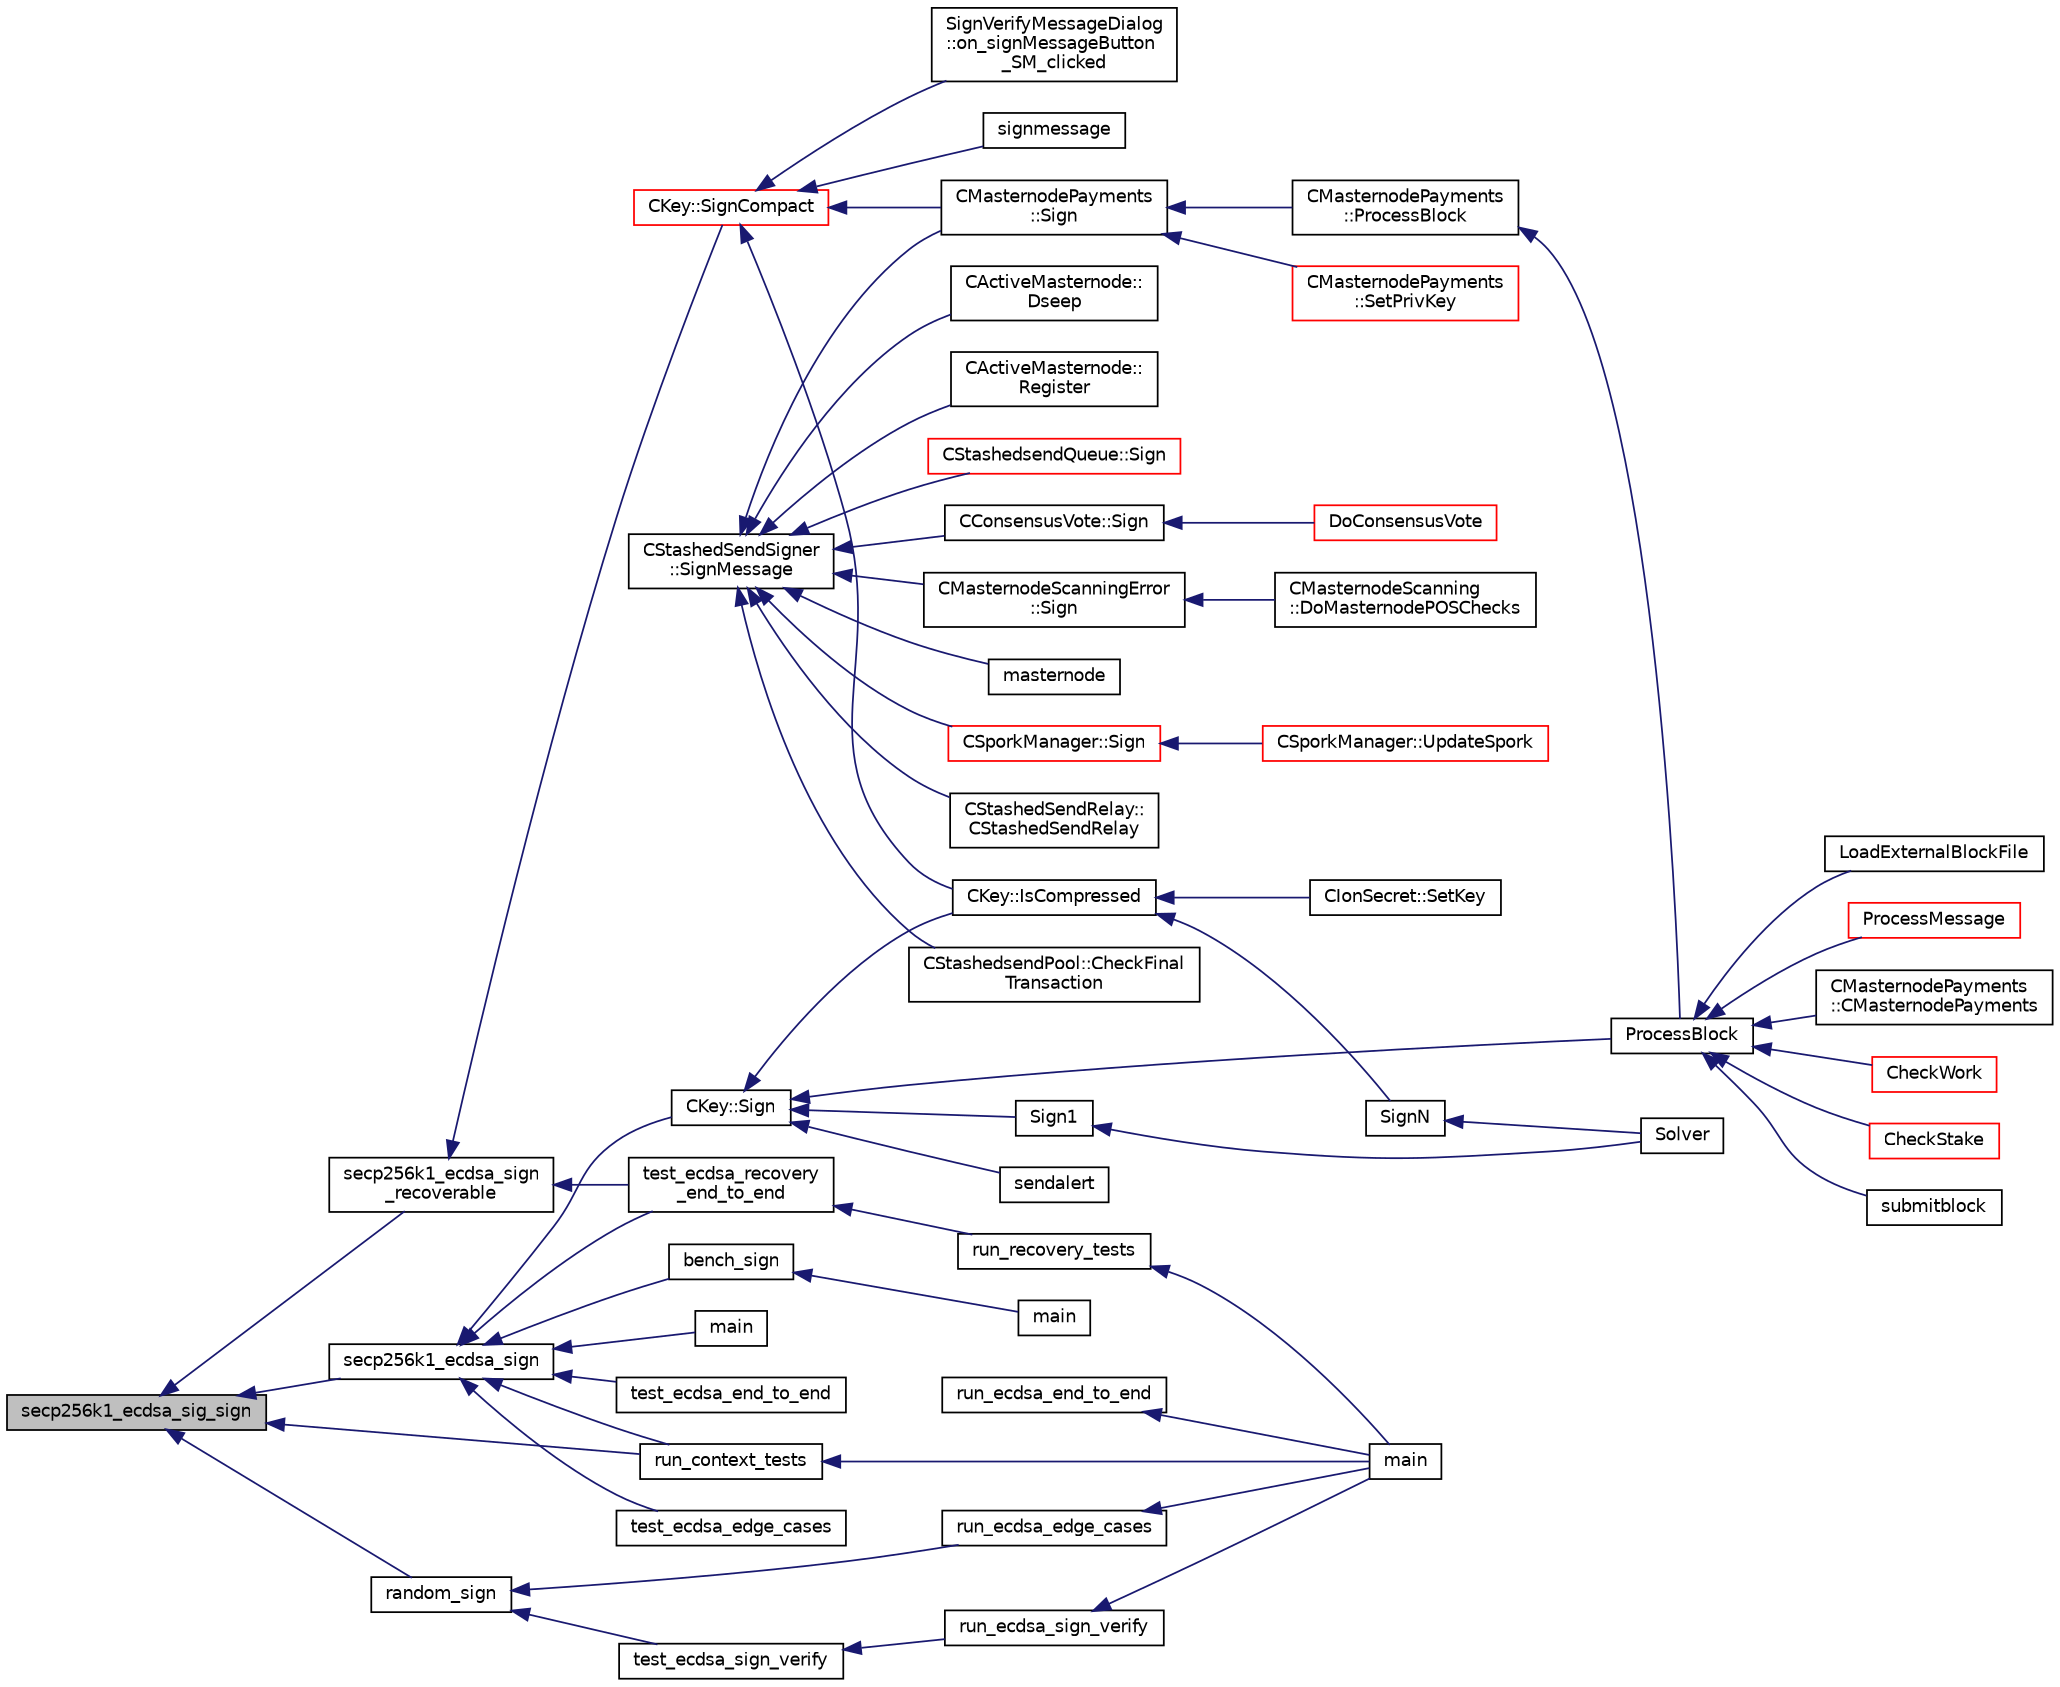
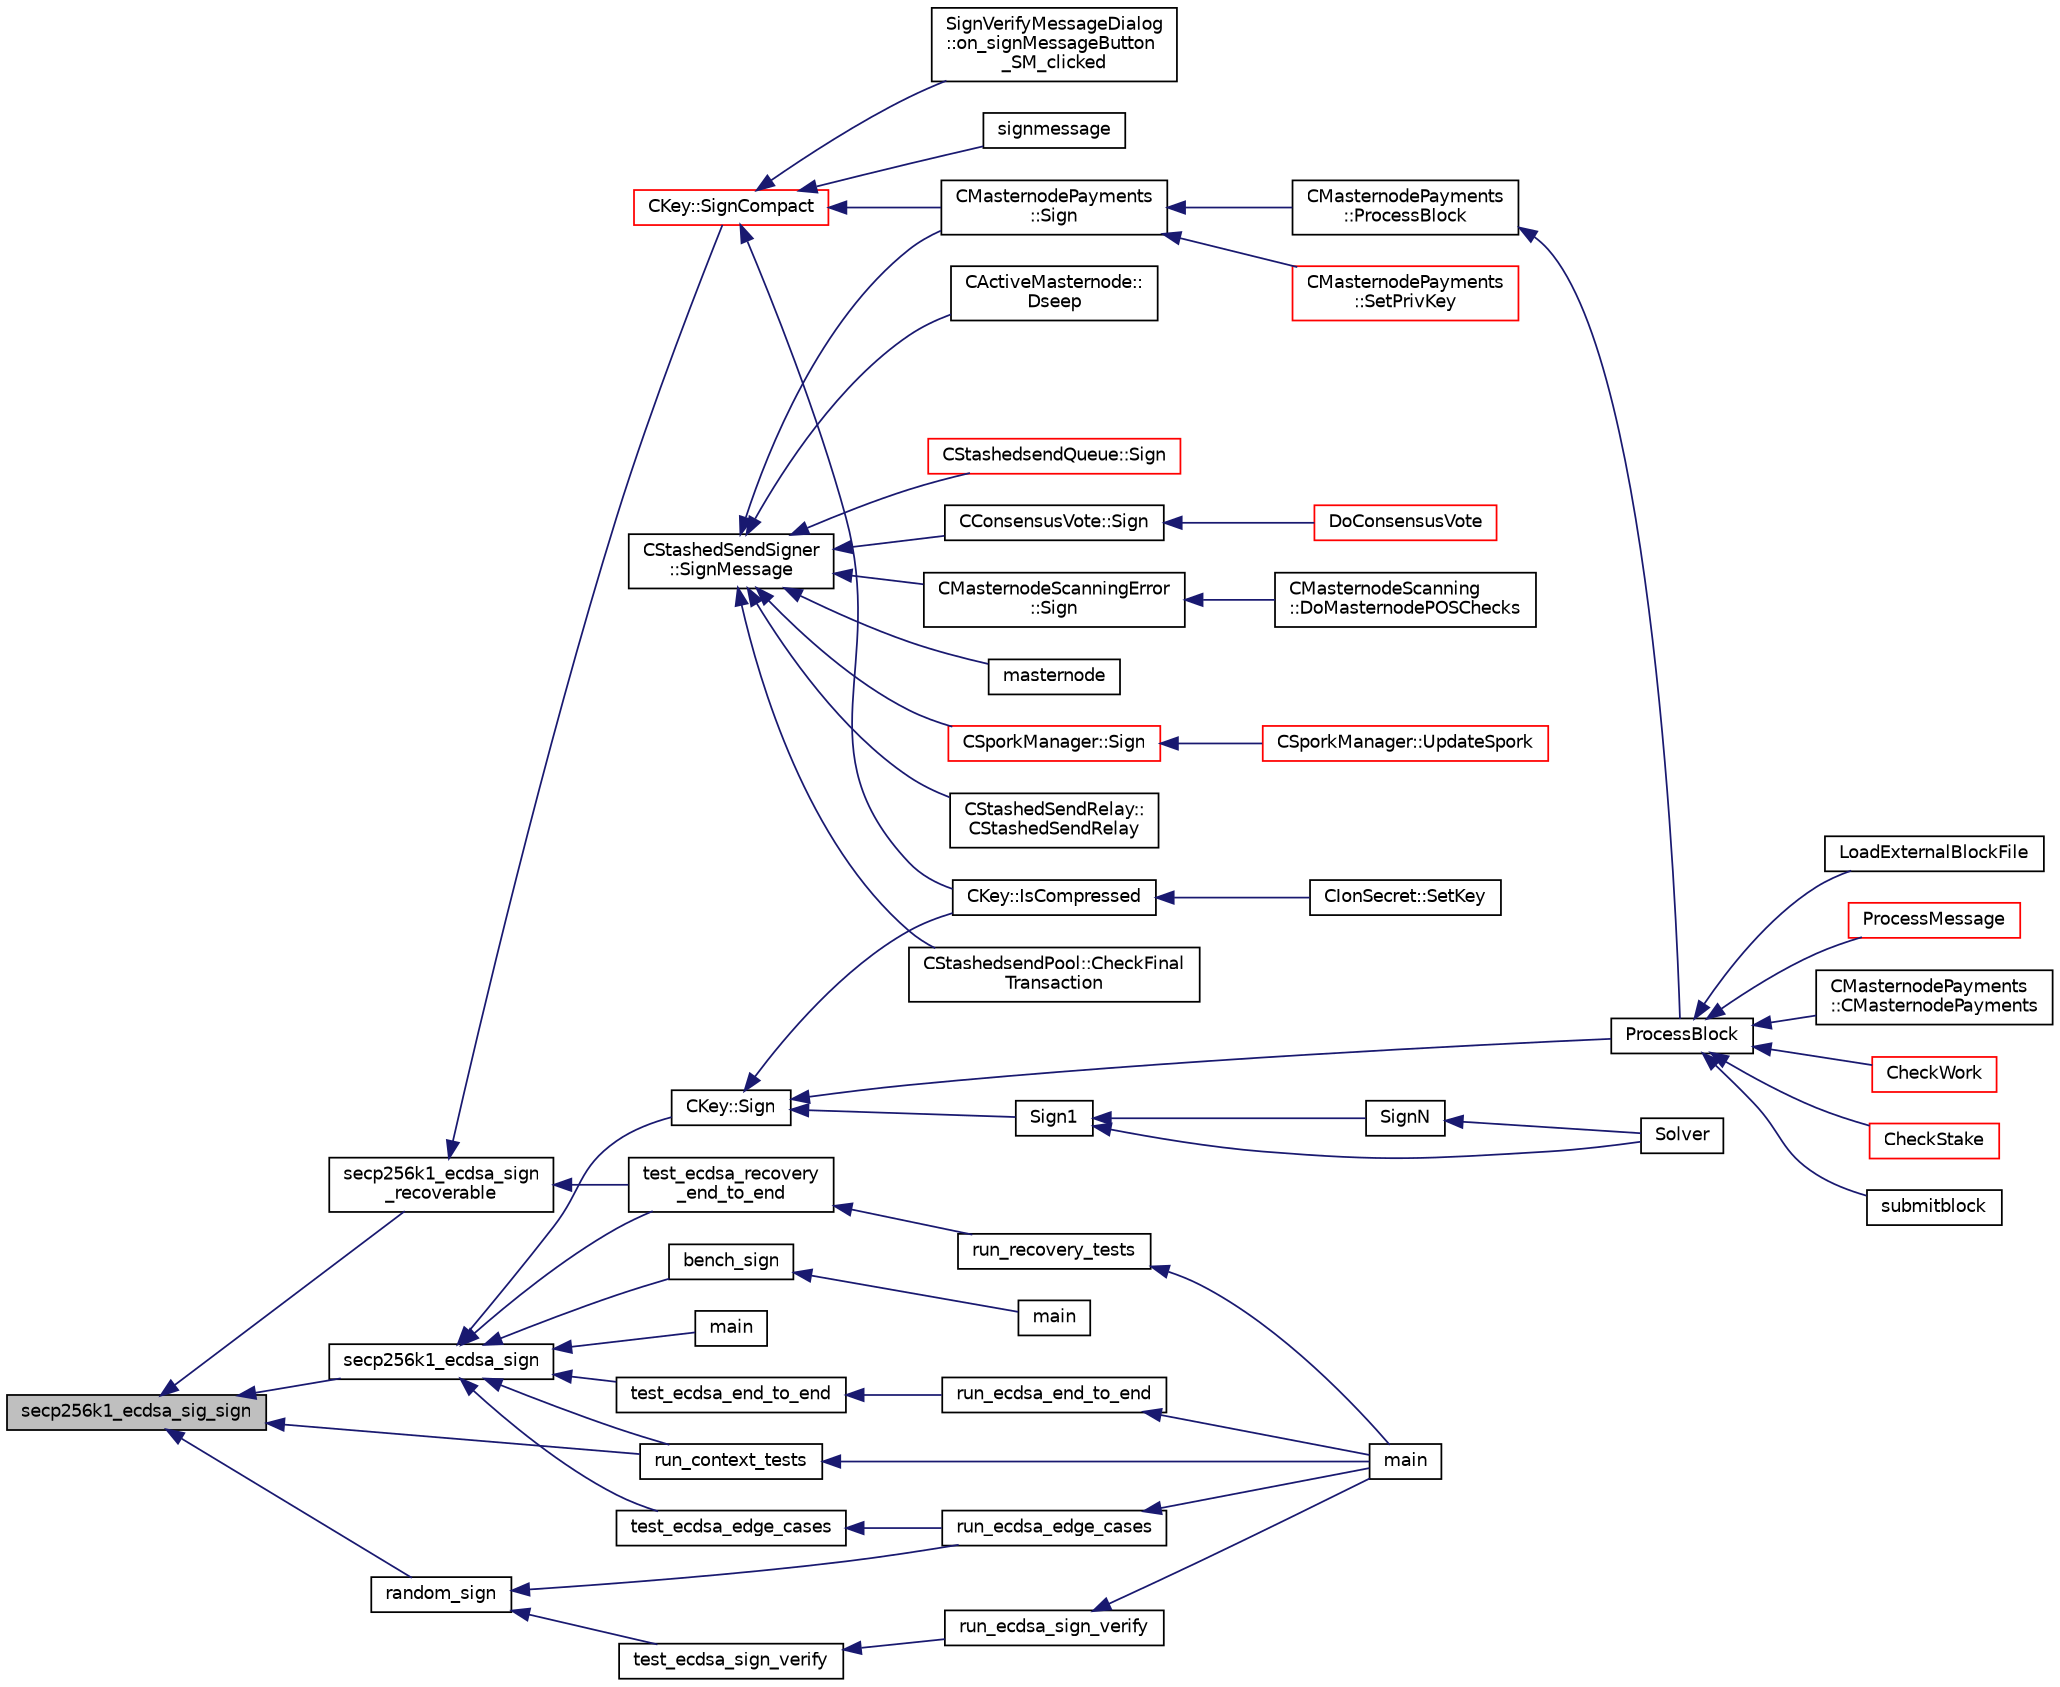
node "CActiveMasternode:: Register": removed
edge "SignN" -> "CKey::IsCompressed": now "SignN" -> "Sign1"
node "sendalert": removed
edge "run_ecdsa_end_to_end" -> "test_ecdsa_end_to_end": added
edge "run_ecdsa_edge_cases" -> "test_ecdsa_edge_cases": added
